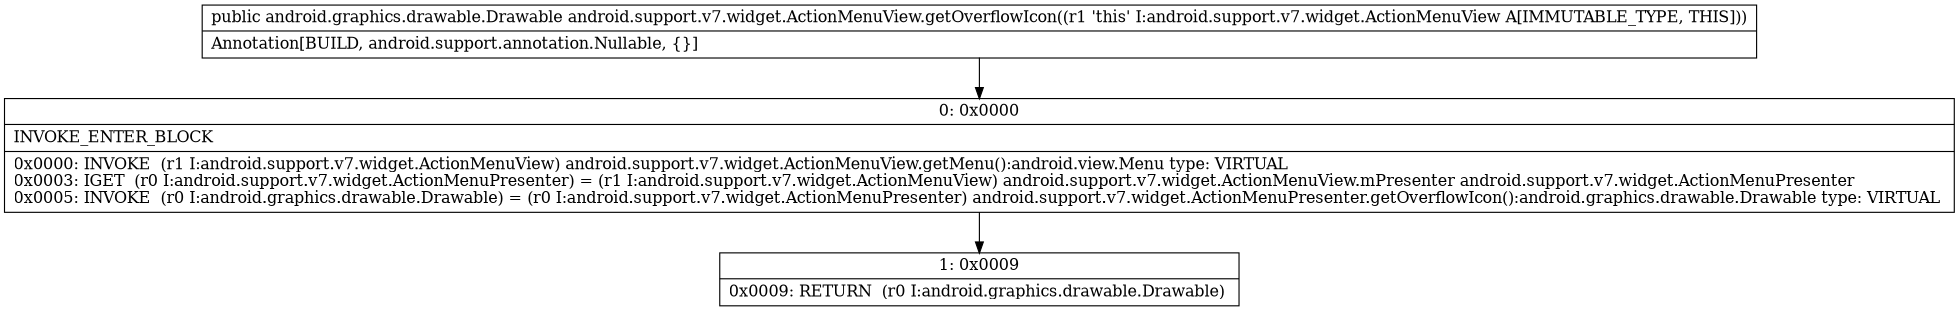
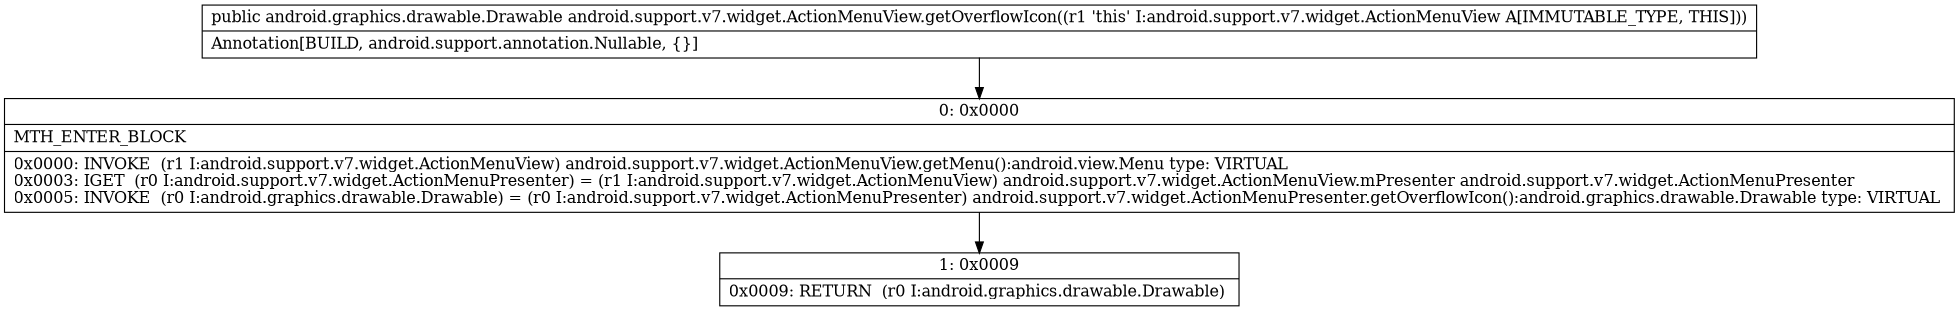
node "0: 0x0000": text "INVOKE_ENTER_BLOCK" -> "MTH_ENTER_BLOCK"
